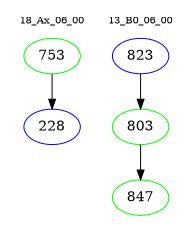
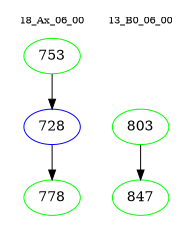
node "823": removed
node "228": label "228" -> "728"
node "778": added
